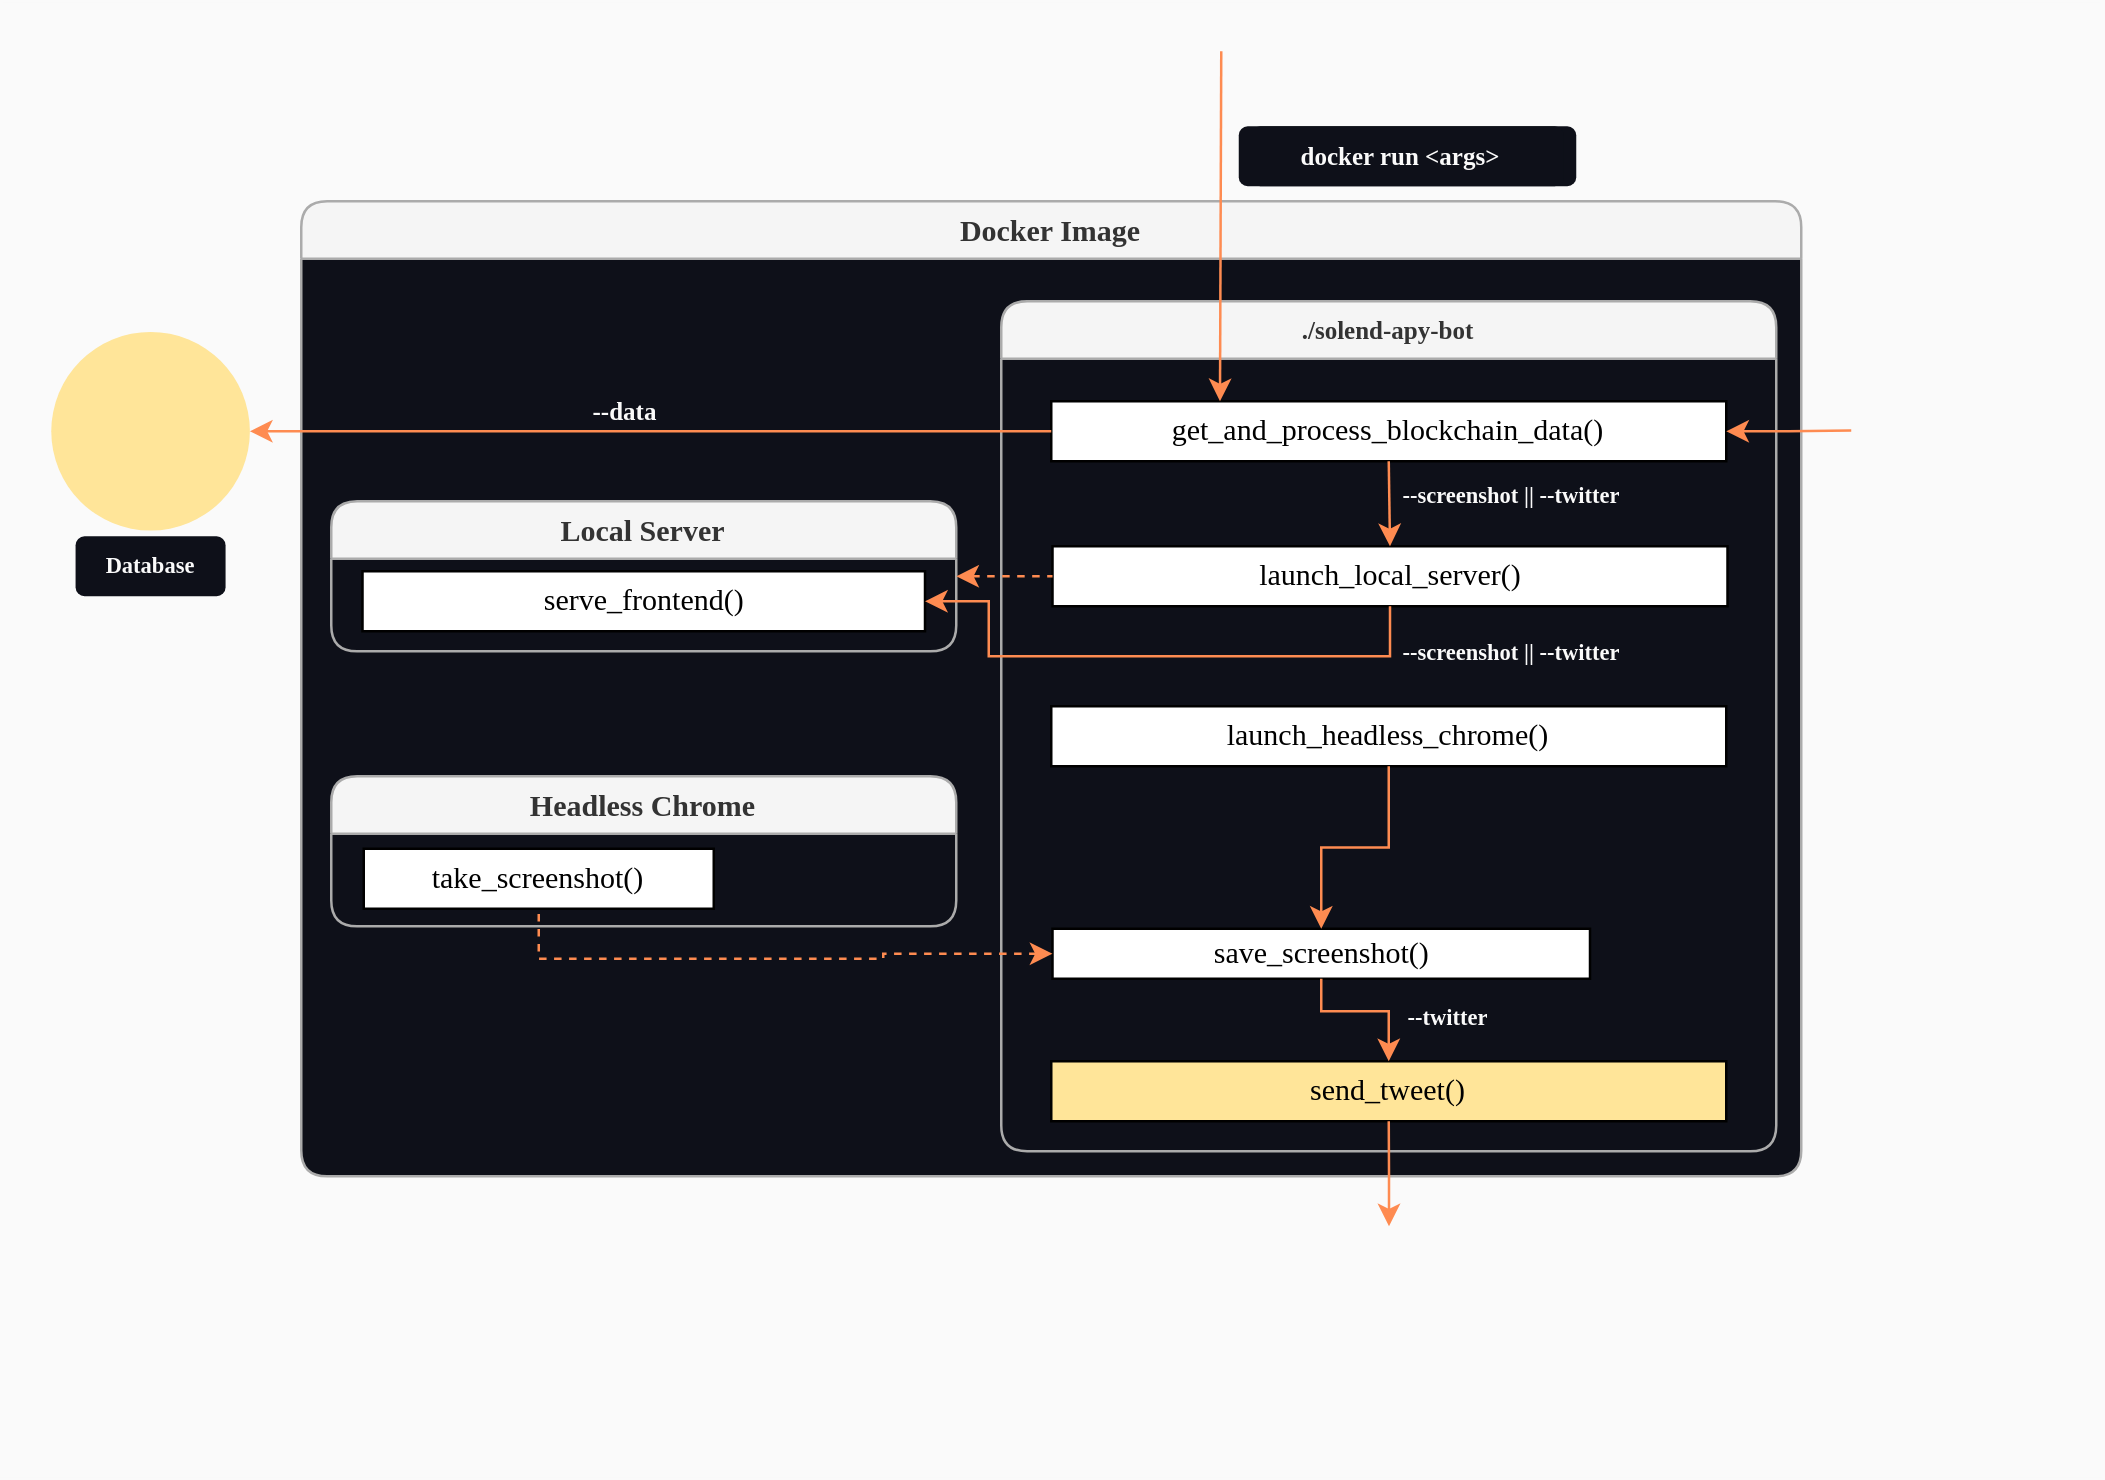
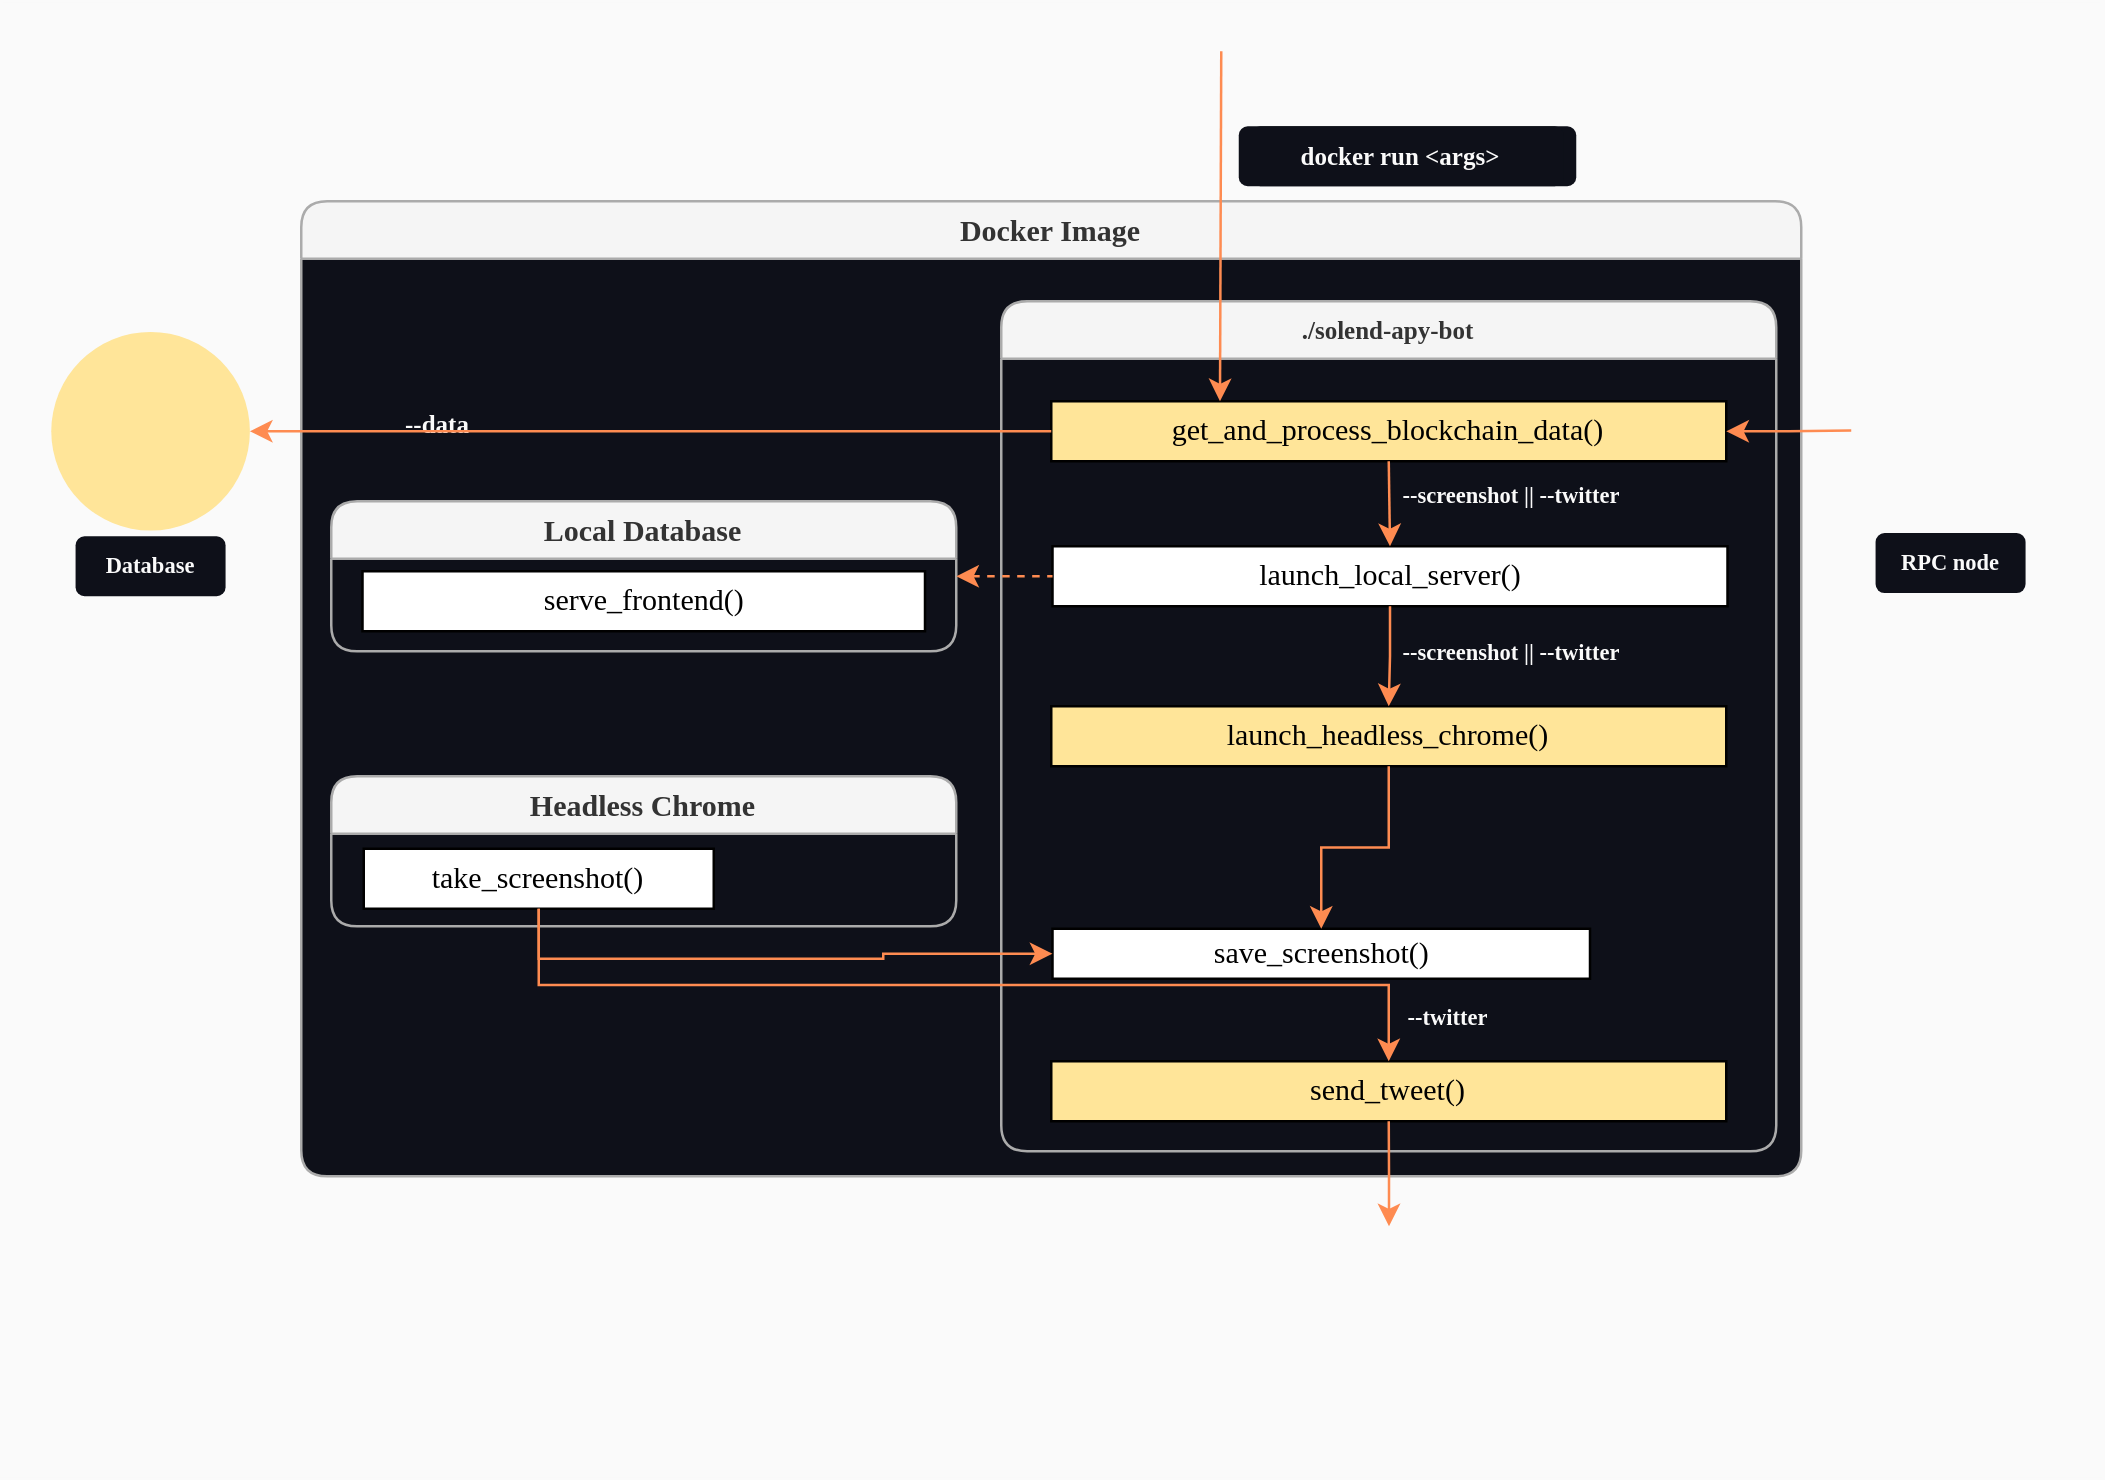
node "--data": moved (764, 410) -> (576, 423)
node "get_and_process_blockchain_data()": fillcolor #ffffff -> #ffe599
node "Local Server": label "Local Server" -> "Local Database"
node "RPC node": added
edge "launch_local_server()" -> "serve_frontend()": now "launch_local_server()" -> "launch_headless_chrome()"
node "launch_headless_chrome()": fillcolor #ffffff -> #ffe599
edge "take_screenshot()" -> "save_screenshot()": style dashed -> solid
edge "save_screenshot()" -> "send_tweet()": now "take_screenshot()" -> "send_tweet()"
